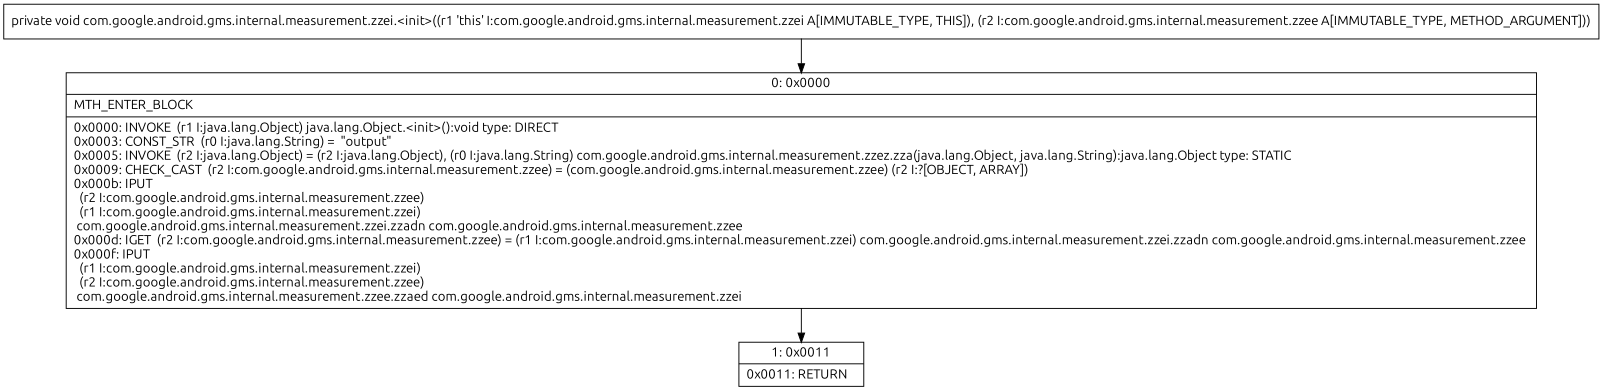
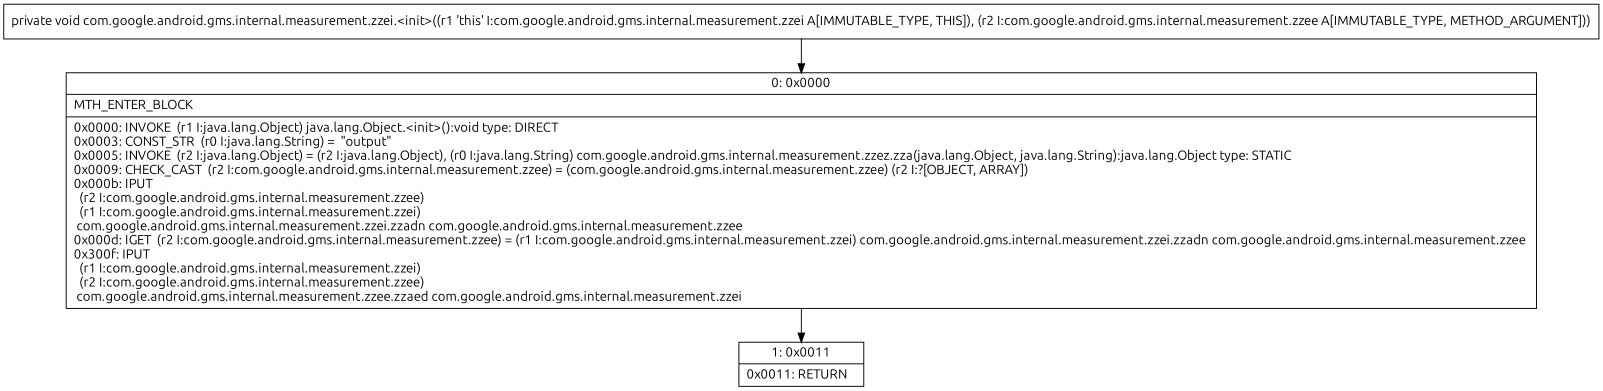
node "0: 0x0000": text "0x000f: IPUT" -> "0x300f: IPUT"
